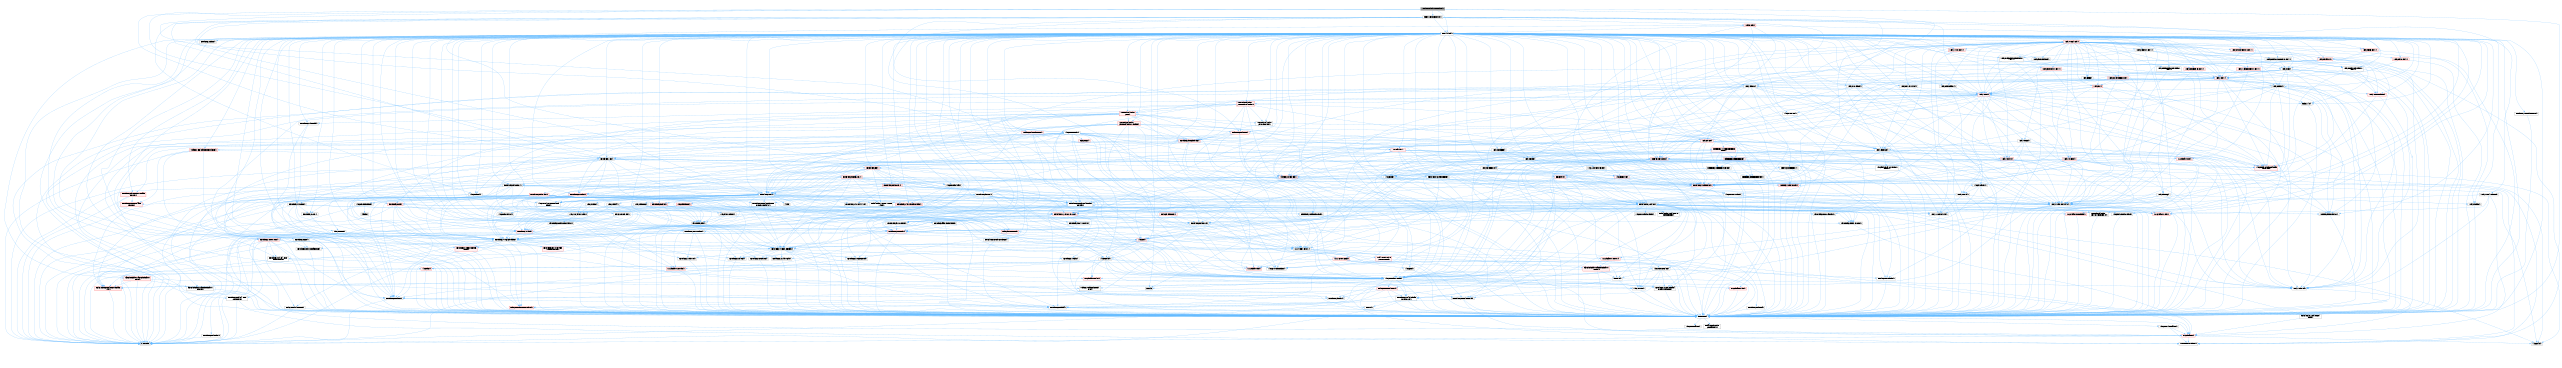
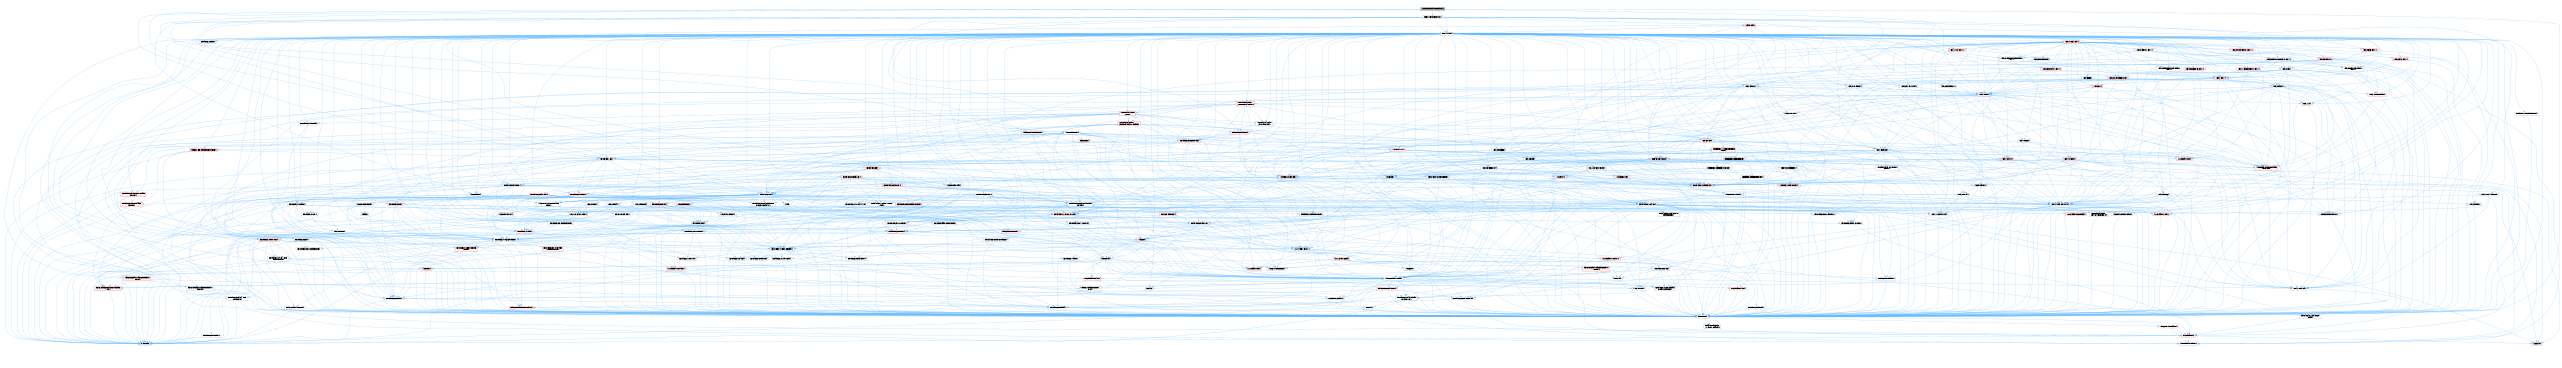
node "Edge/Axis.h": label "Edge/Axis.h" -> "Math/Axis.h"
node "CoreGlobals.h": label "CoreGlobals.h" -> "AndRefsFromTo.h"
node "Base/Guid.h": label "Base/Guid.h" -> "Misc/Guid.h"
node "Templates/AlignmentTemplates.h": label "Templates/AlignmentTemplates.h" -> "Templates/PreprocessorHelpers.h"
node "Misc/CompressionFlags.h": removed
node "Templates/RotationTranslation.h": label "Templates/RotationTranslation.h" -> "Templates/ReversePredicate.h"
node "Templates/IsUECoreType.h": label "Templates/IsUECoreType.h" -> "Templates/Serialization.h"
node "ProfilingDebugging /MemoryTrace.h": removed
node "Misc/CoreDefines.h": removed
node "ProfilingDebugging /CoreGlobals.h": label "ProfilingDebugging /CoreGlobals.h" -> "ProfilingDebugging /UMemoryDefines.h"
